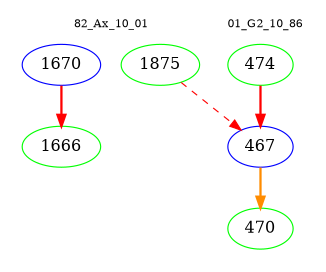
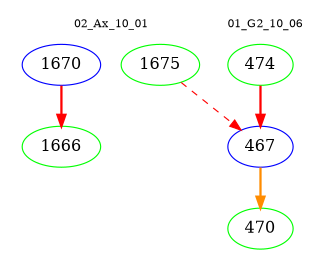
cluster "82_Ax_10_01": label "82_Ax_10_01" -> "02_Ax_10_01"
cluster "01_G2_10_86": label "01_G2_10_86" -> "01_G2_10_06"
node "1875": label "1875" -> "1675"
